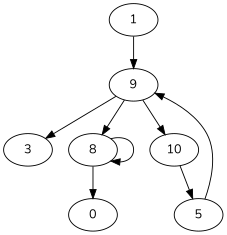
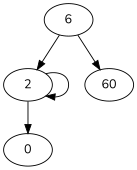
node "1": removed
node "9": label "9" -> "6"
node "3": removed
node "8": label "8" -> "2"
node "10": label "10" -> "60"
node "5": removed
